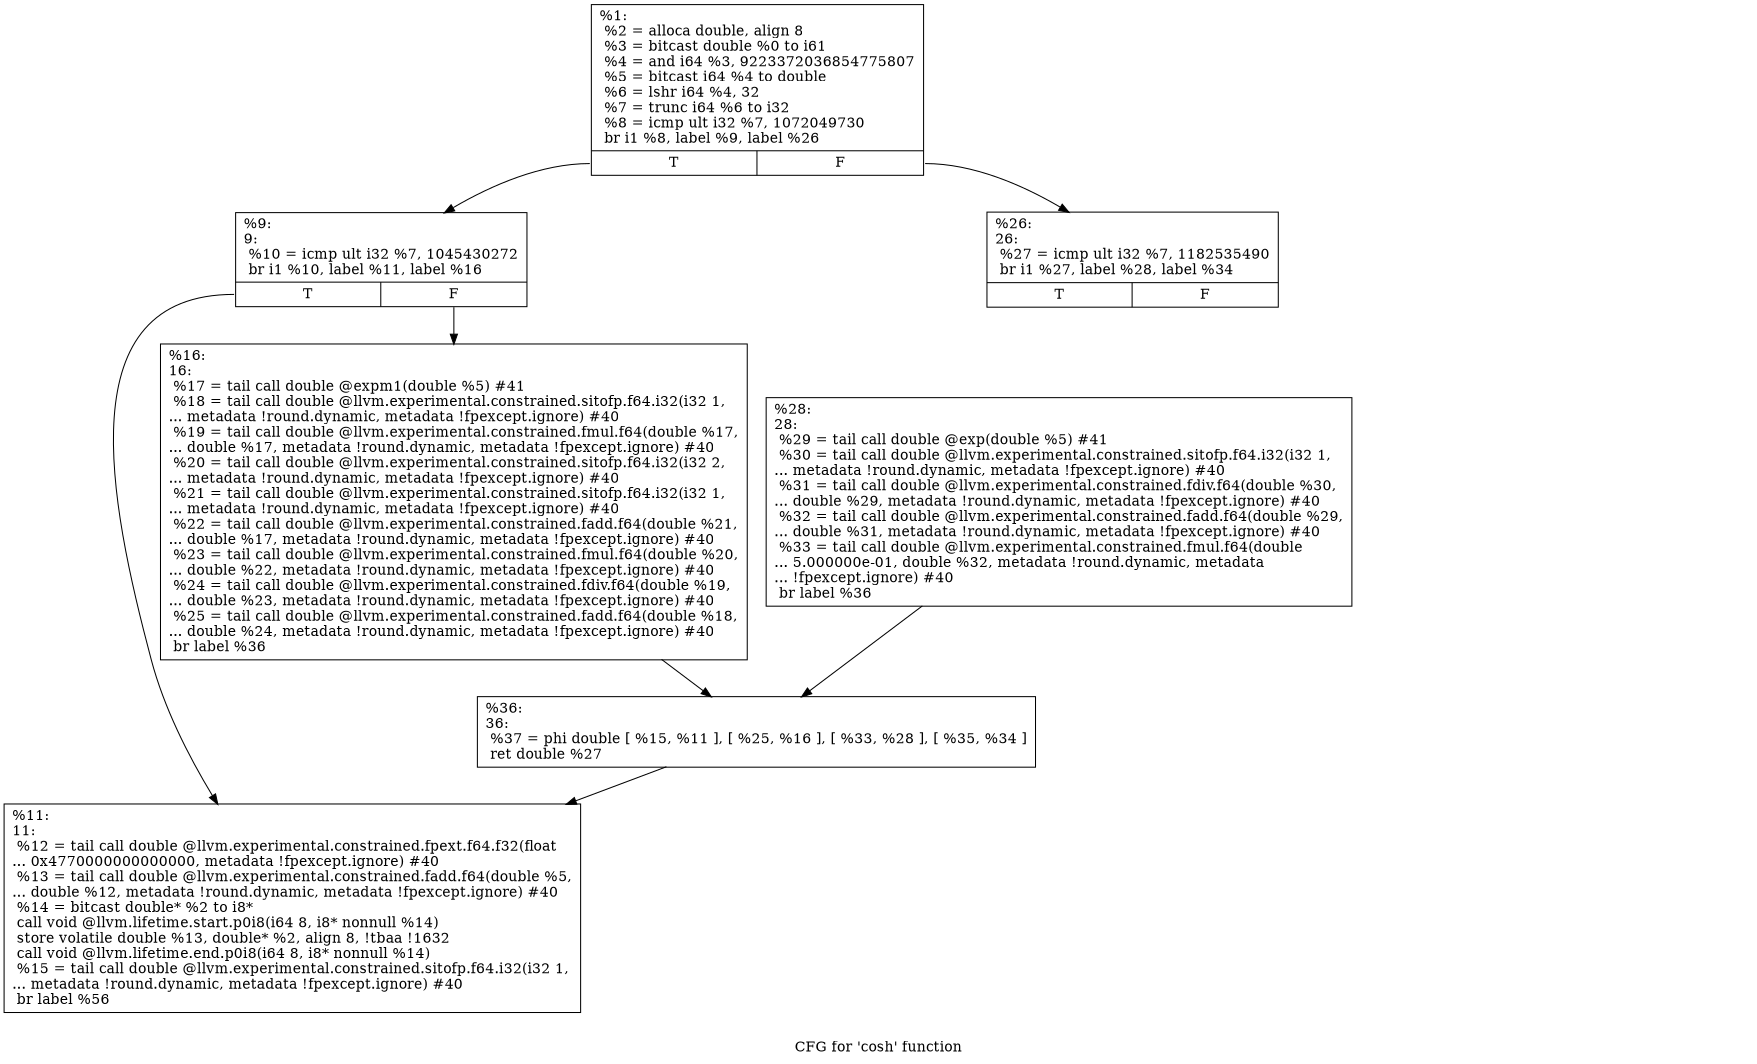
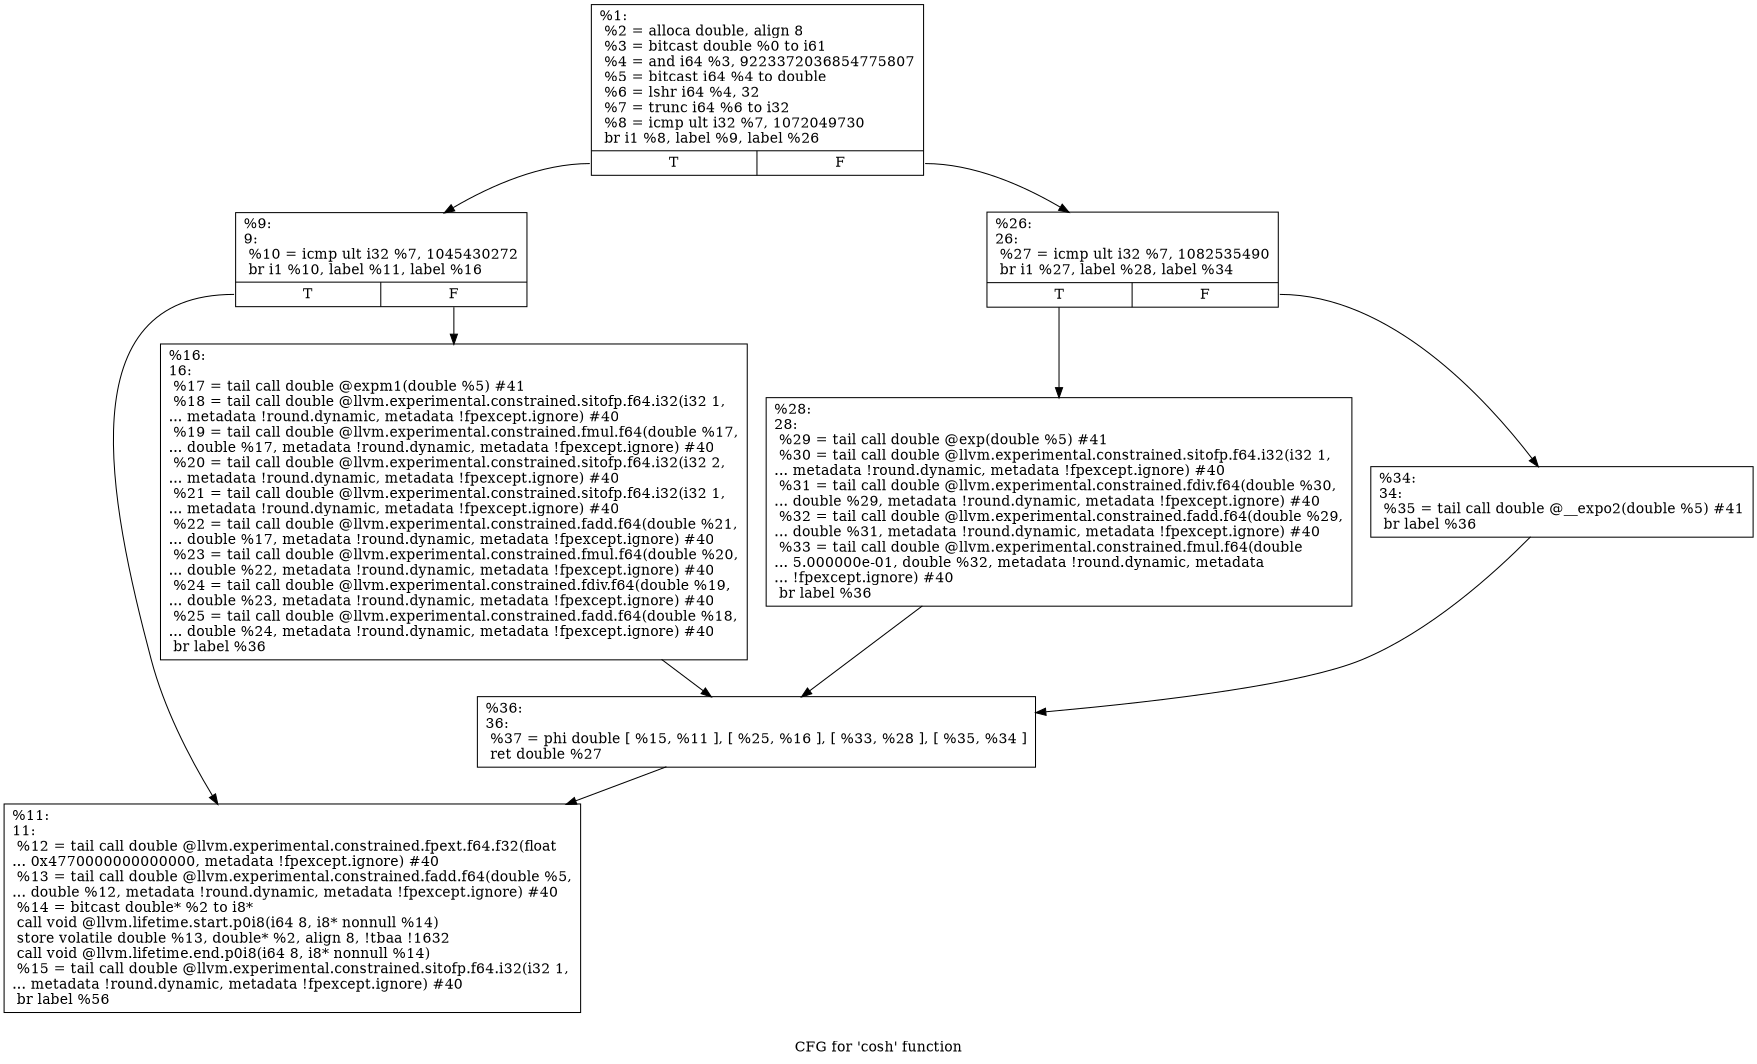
node "%26:": text "%27 = icmp ult i32 %7, 1182535490" -> "%27 = icmp ult i32 %7, 1082535490"
edge "%26:" -> "%28:": added
node "%34:": added
